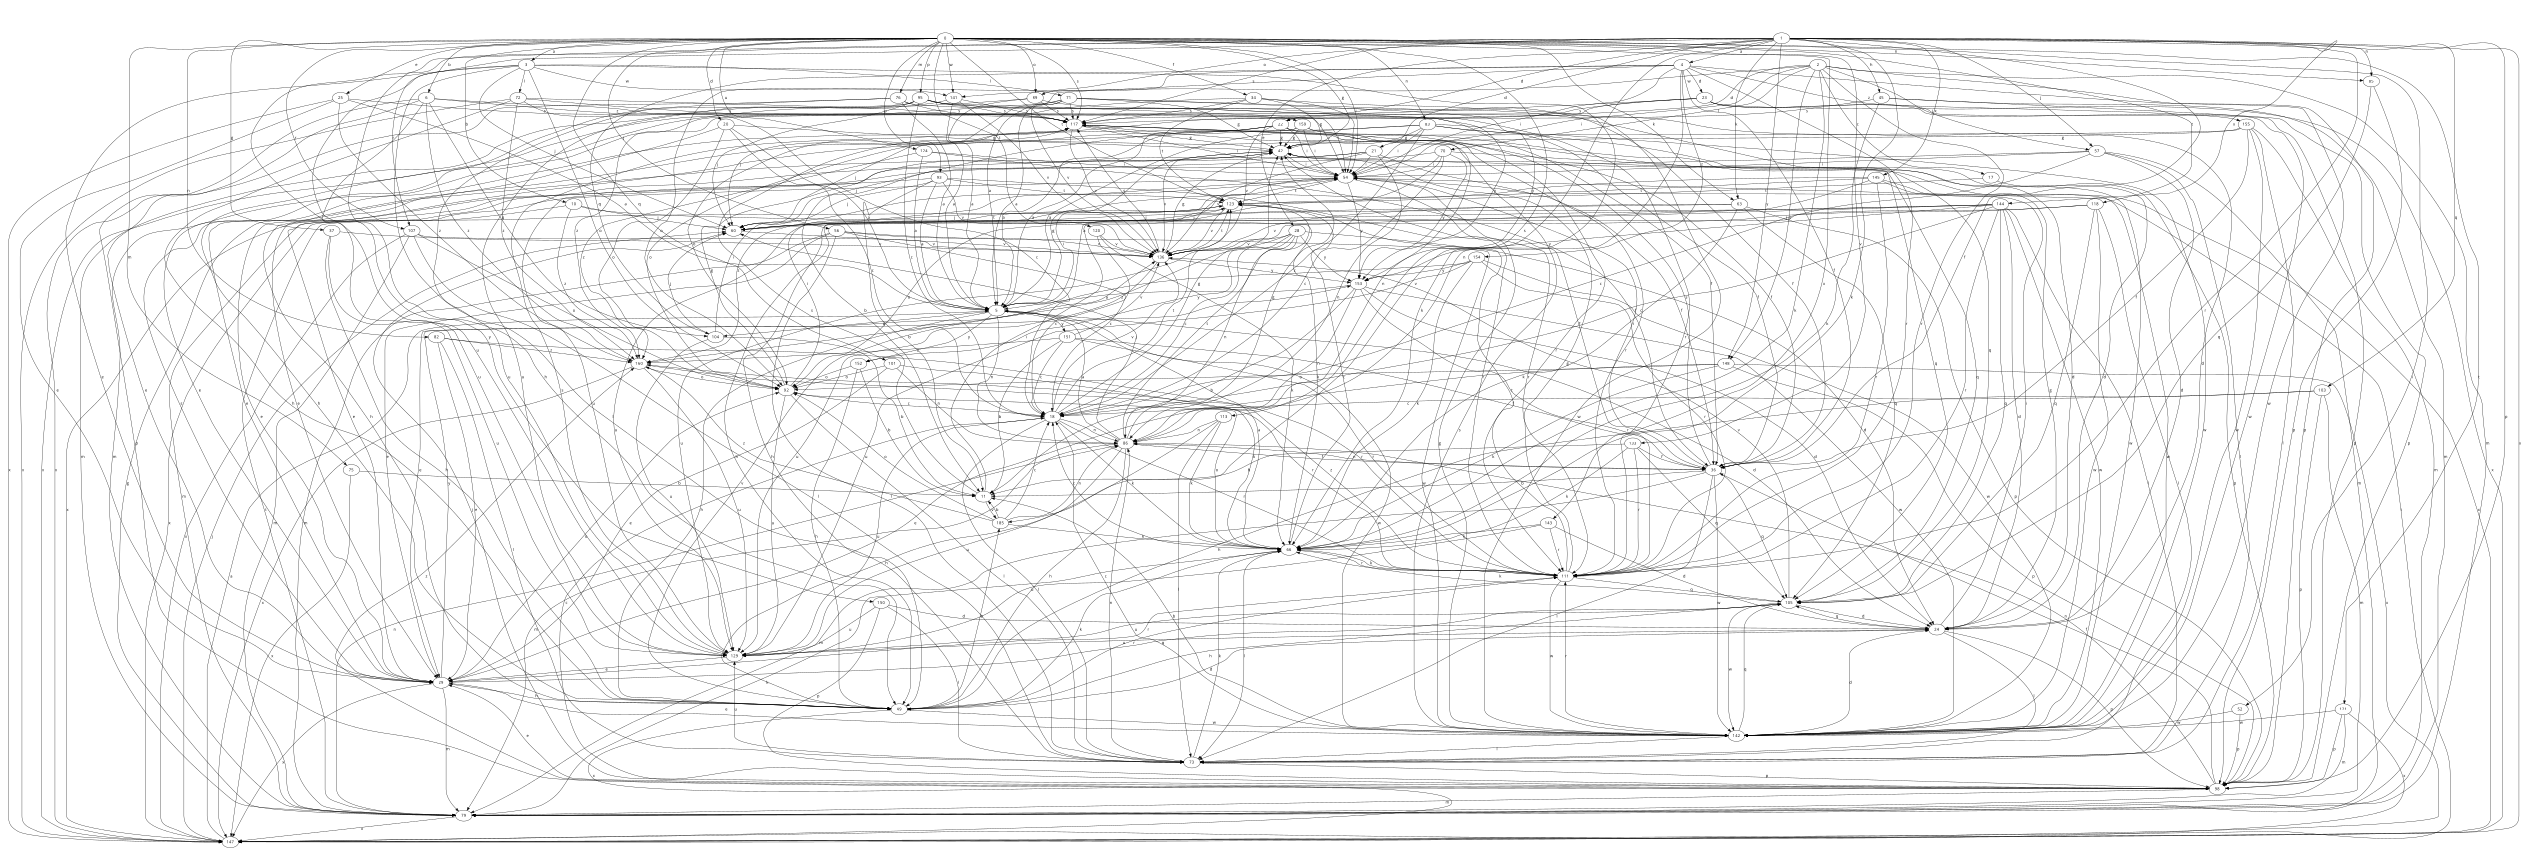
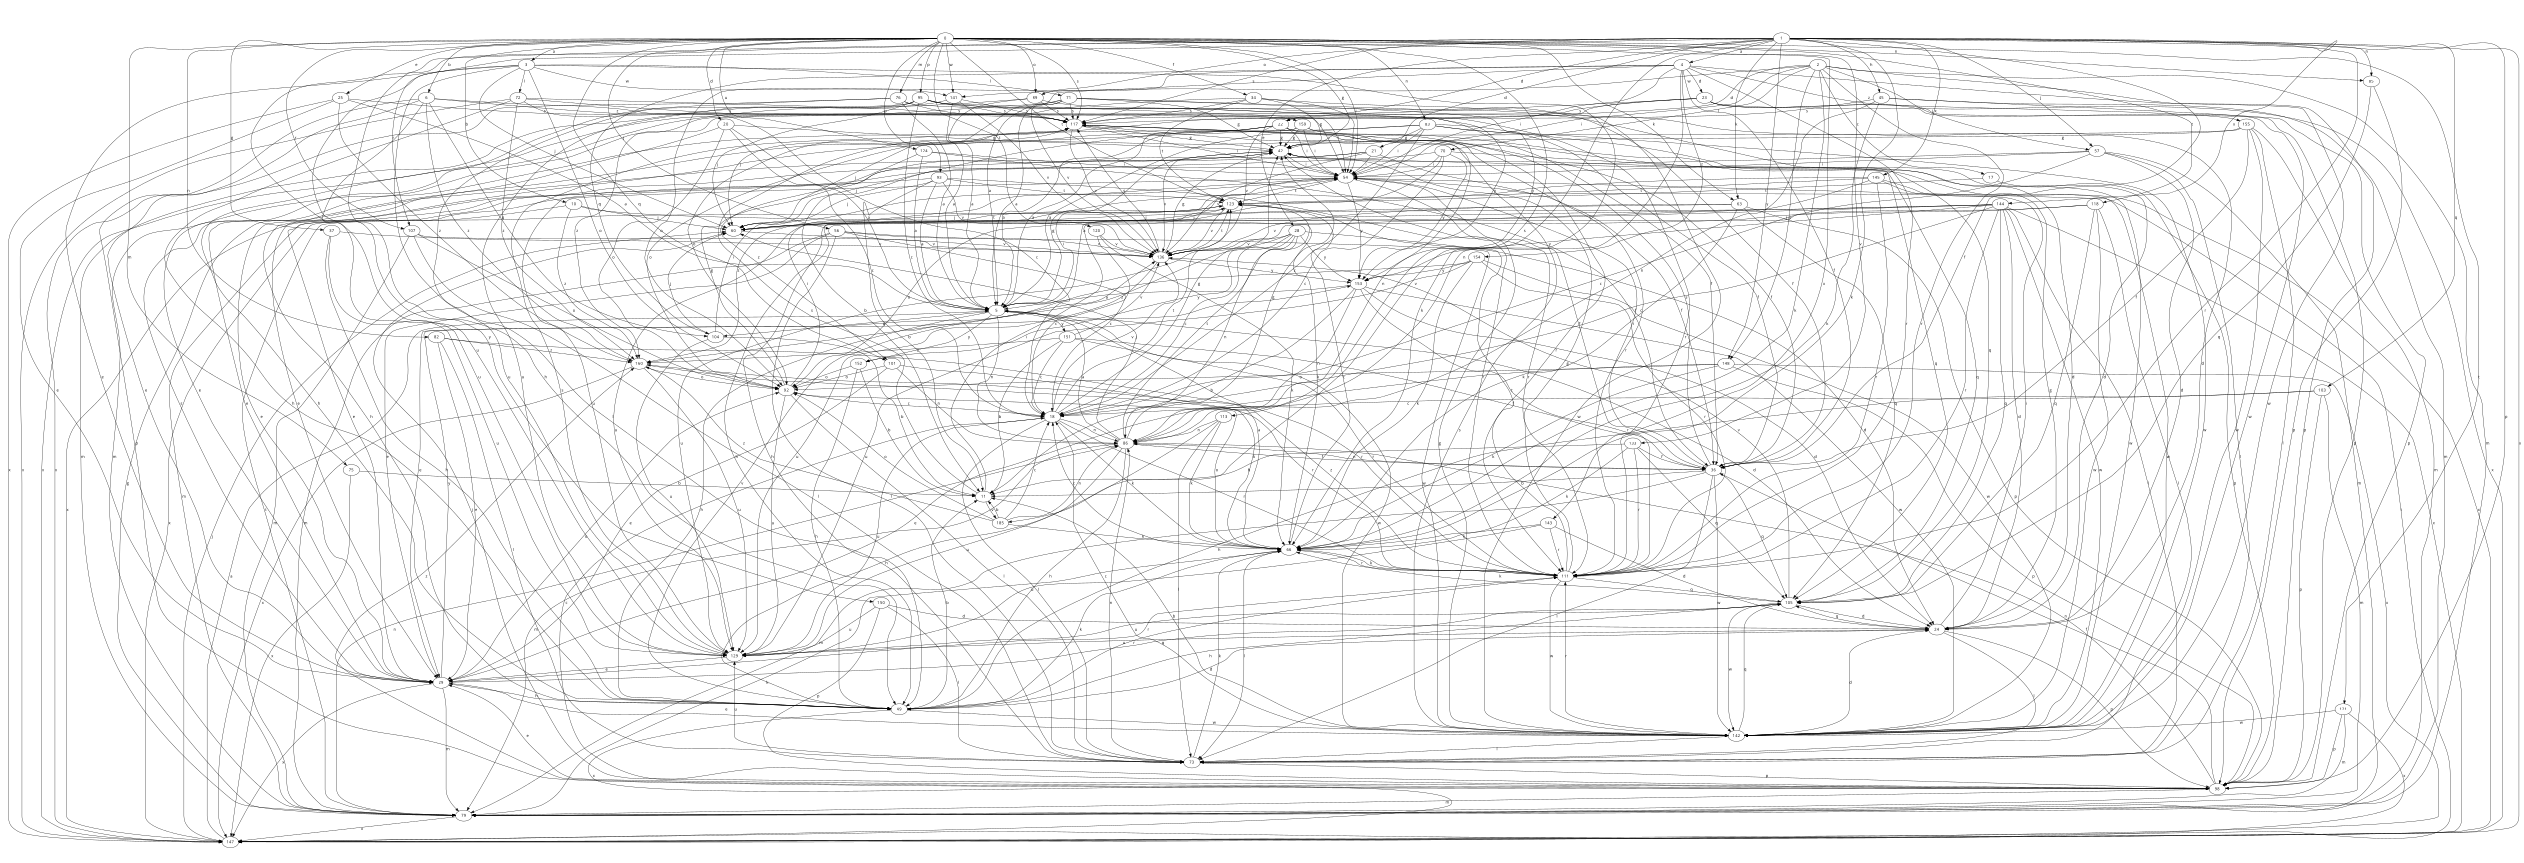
edge "124" -> "160": now "124" -> "101"
edge "21" -> "86": now "45" -> "86"
edge "107" -> "147": now "144" -> "147"
edge "49" -> "185": now "49" -> "11"
node "52": removed
